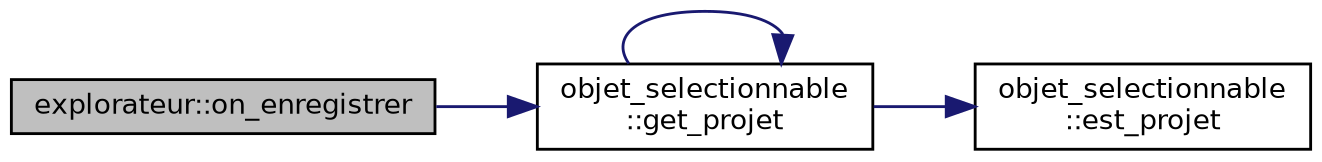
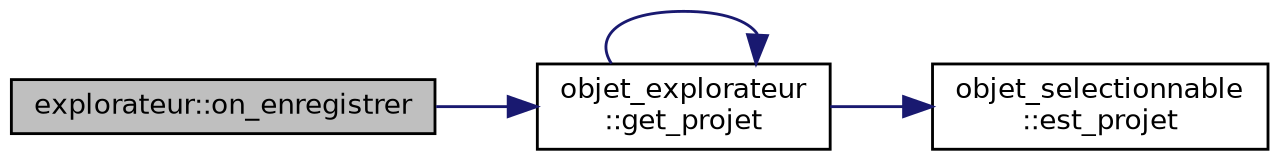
node "objet_selectionnable ::get_projet": label "objet_selectionnable ::get_projet" -> "objet_explorateur ::get_projet"
